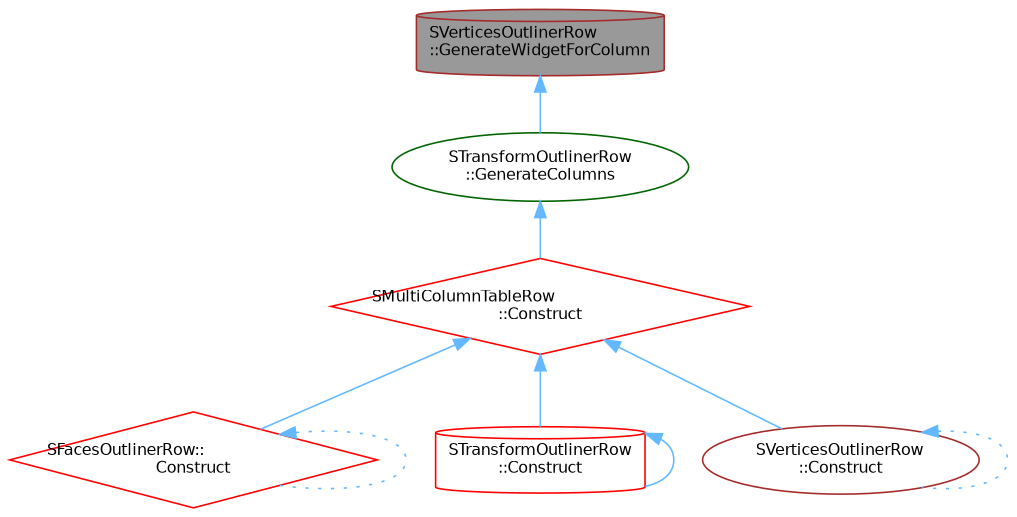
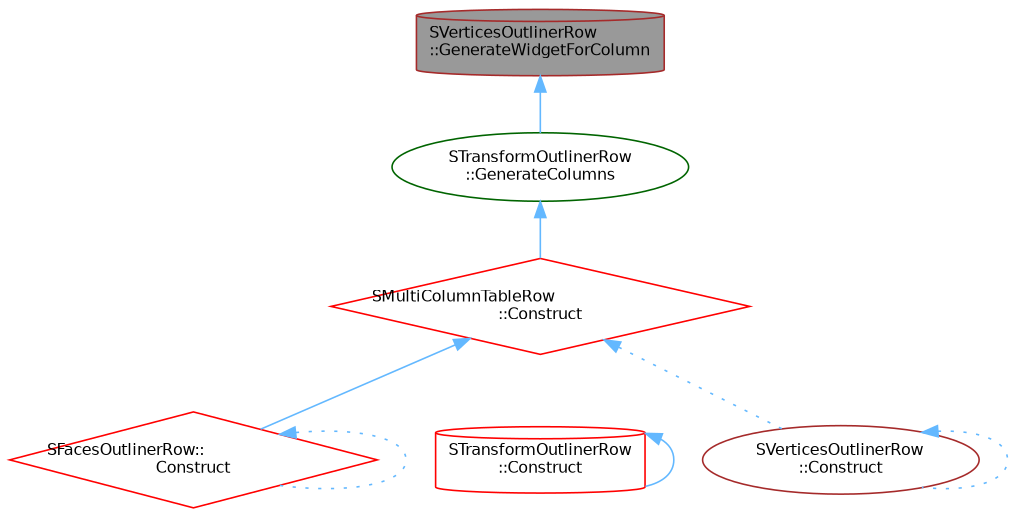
edge "SVerticesOutlinerRow ::Construct" -> "SMultiColumnTableRow ::Construct": style solid -> dotted
edge "STransformOutlinerRow ::Construct" -> "SMultiColumnTableRow ::Construct": removed
